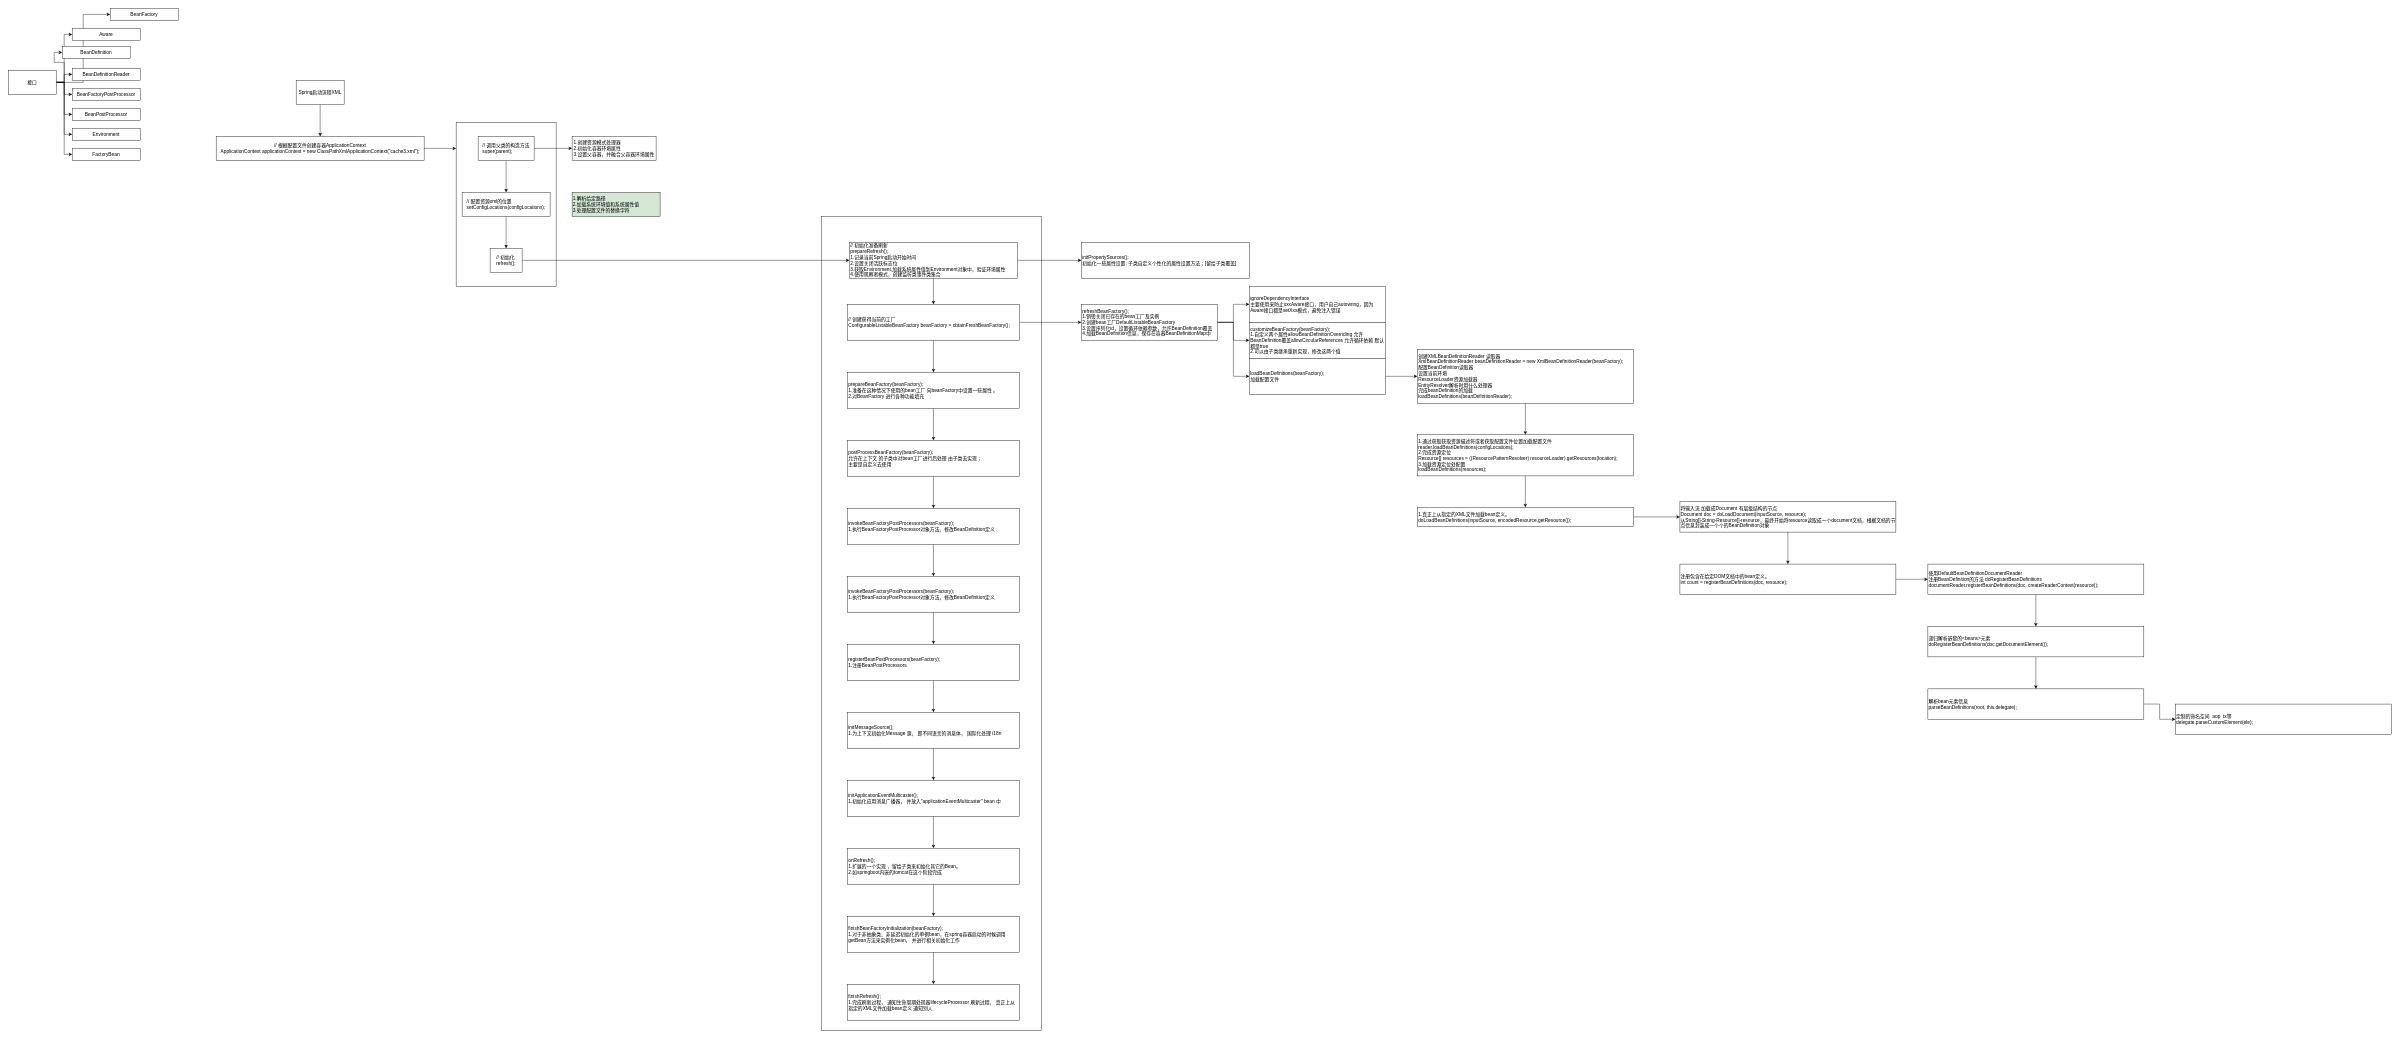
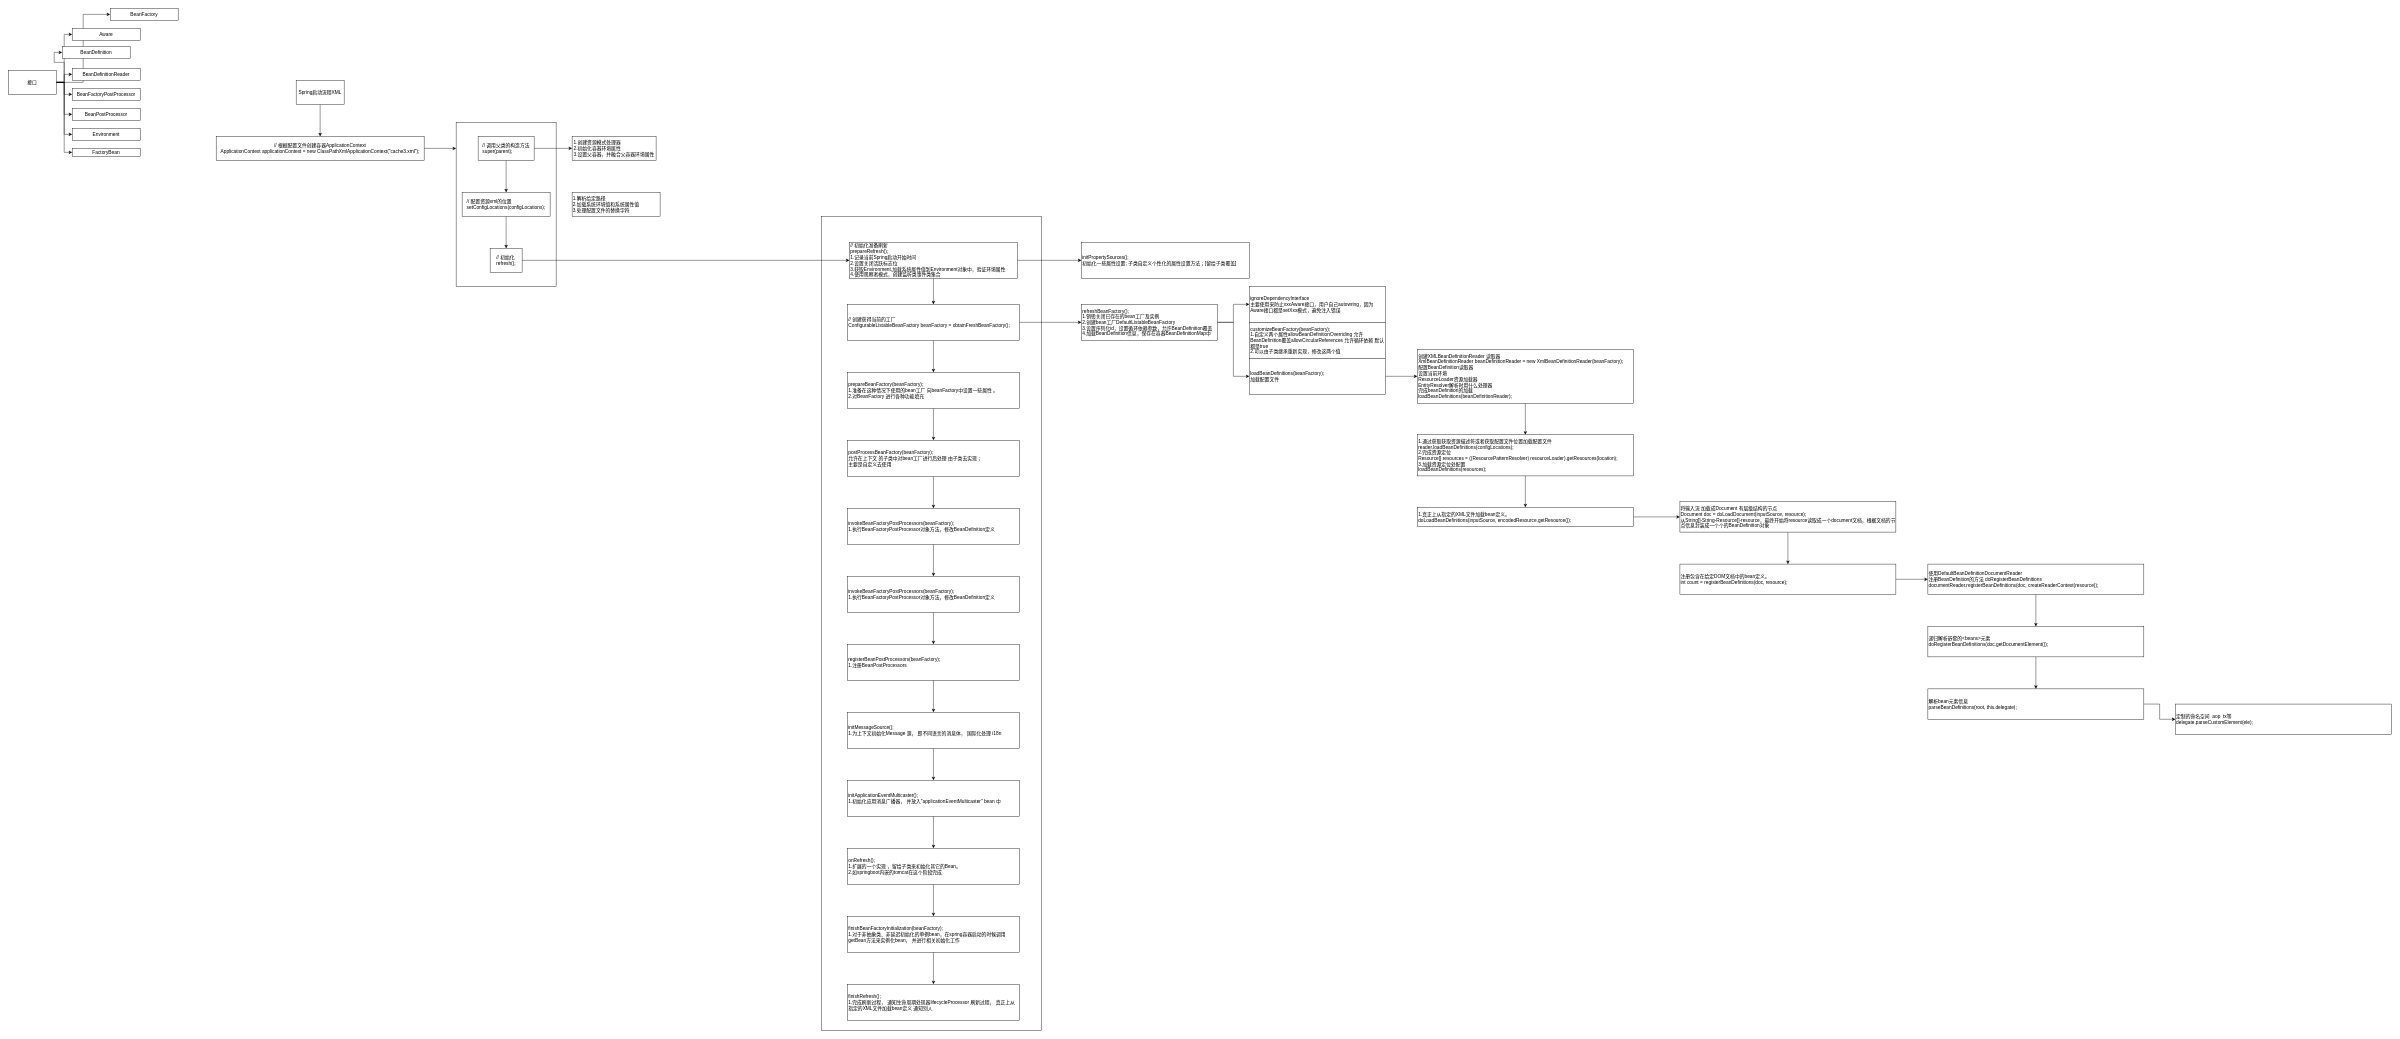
node "FactoryBean": size 68x12 -> 68x8
node "1.解析给定路径 2.加载系统环境值和系统属性值 3.处理配置文件的替换字符": fillcolor #d5e8d4 -> #ffffff
edge "refreshBeanFactory(); 1.销毁关闭已存在的bean工厂及实例 2.创建bean工厂DefaultListableBeanFactory 3.设置序列化id，设置循环依赖参数，允许BeanDefinition覆盖 4.加载BeanDefinition信息，保存在容器BeanDefinitionMap中" -> "customizeBeanFactory(beanFactory); 1.自定义两个属性allowBeanDefinitionOverriding 允许BeanDefinition覆盖allowCircularReferences 允许循环依赖 默认都是true 2.可以由子类继承重新实现，修改这两个值": removed
